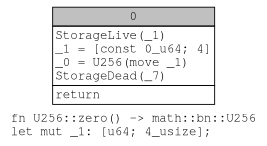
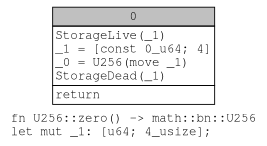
node "0": text "StorageDead(_7)" -> "StorageDead(_1)"
